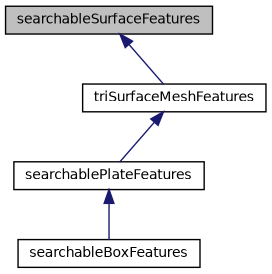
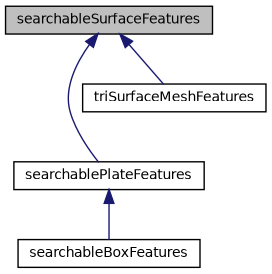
edge "searchablePlateFeatures" -> "triSurfaceMeshFeatures": now "searchablePlateFeatures" -> "searchableSurfaceFeatures"
